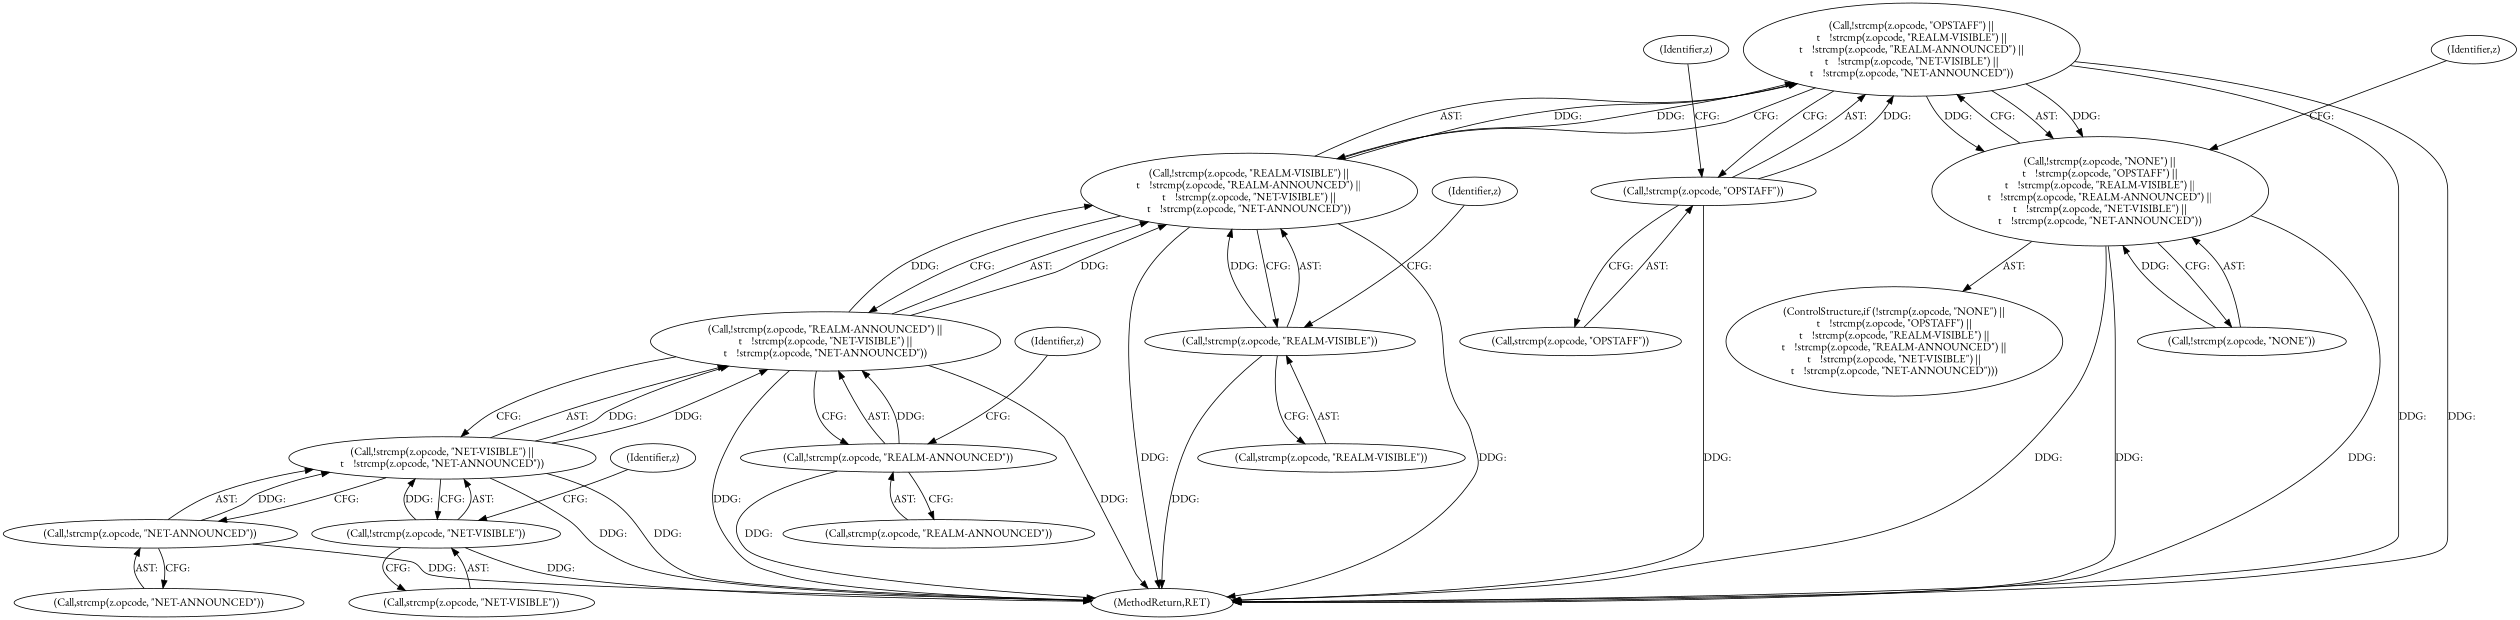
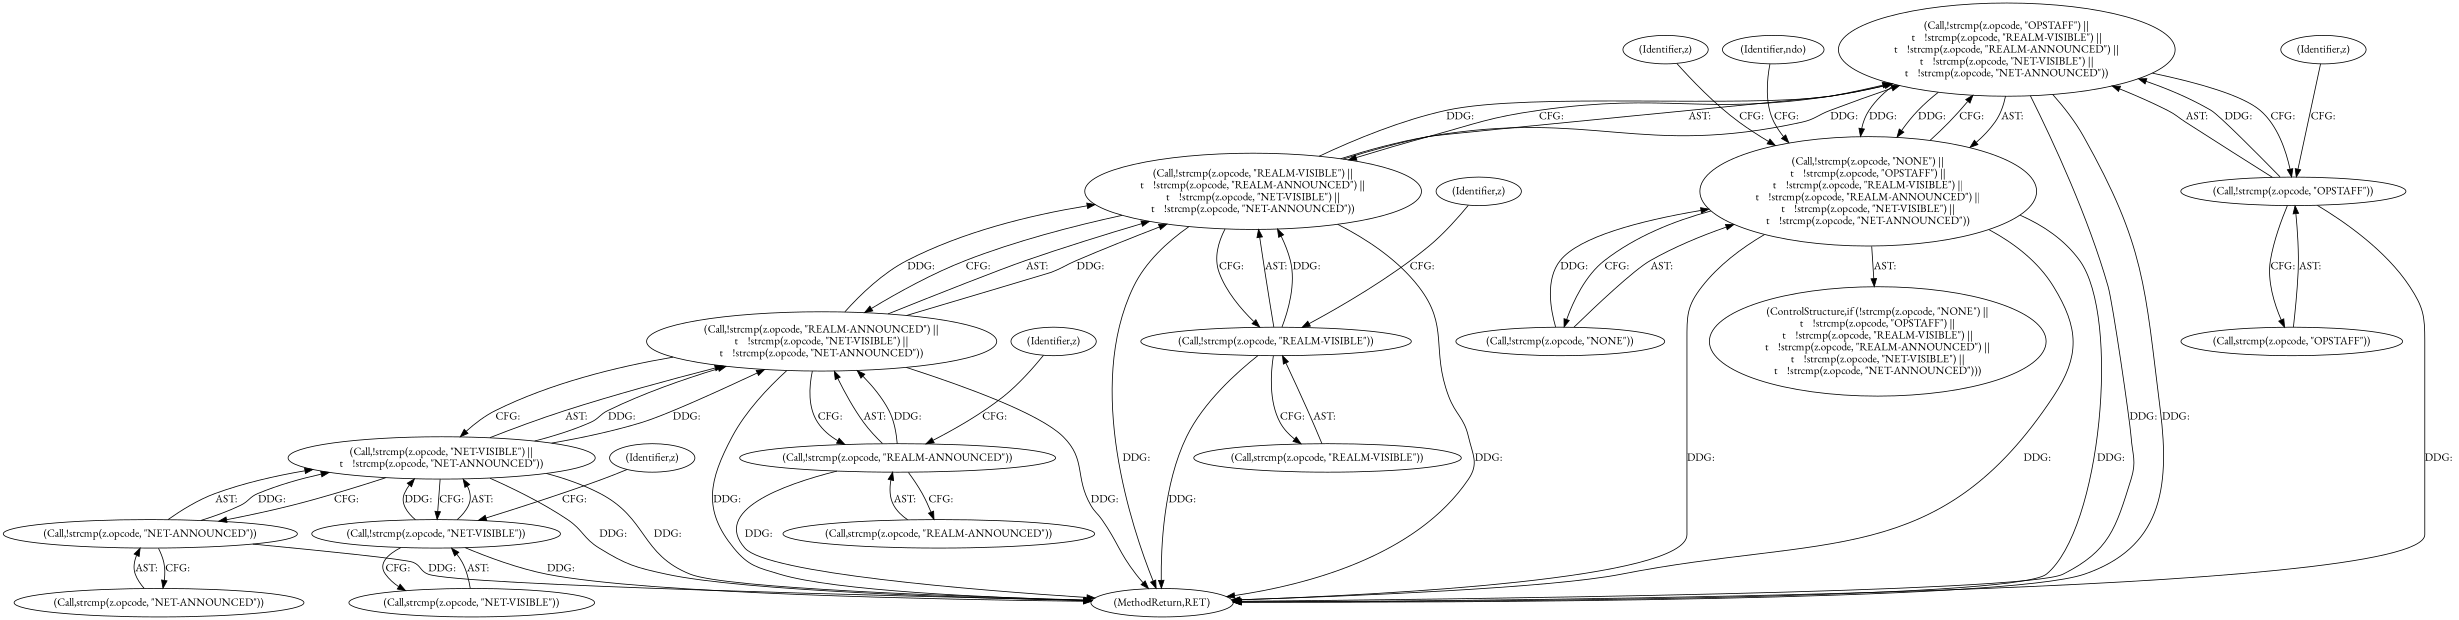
node "(Identifier,ndo)": added
